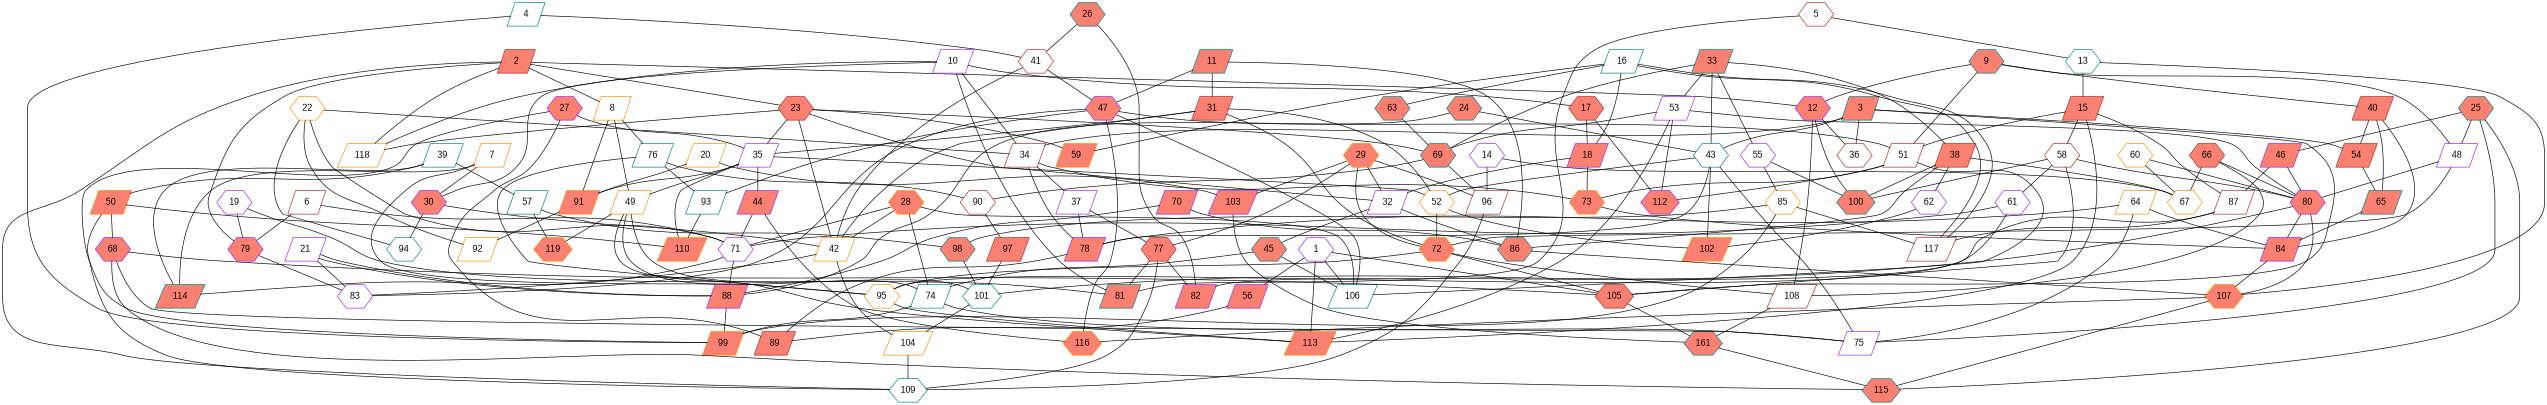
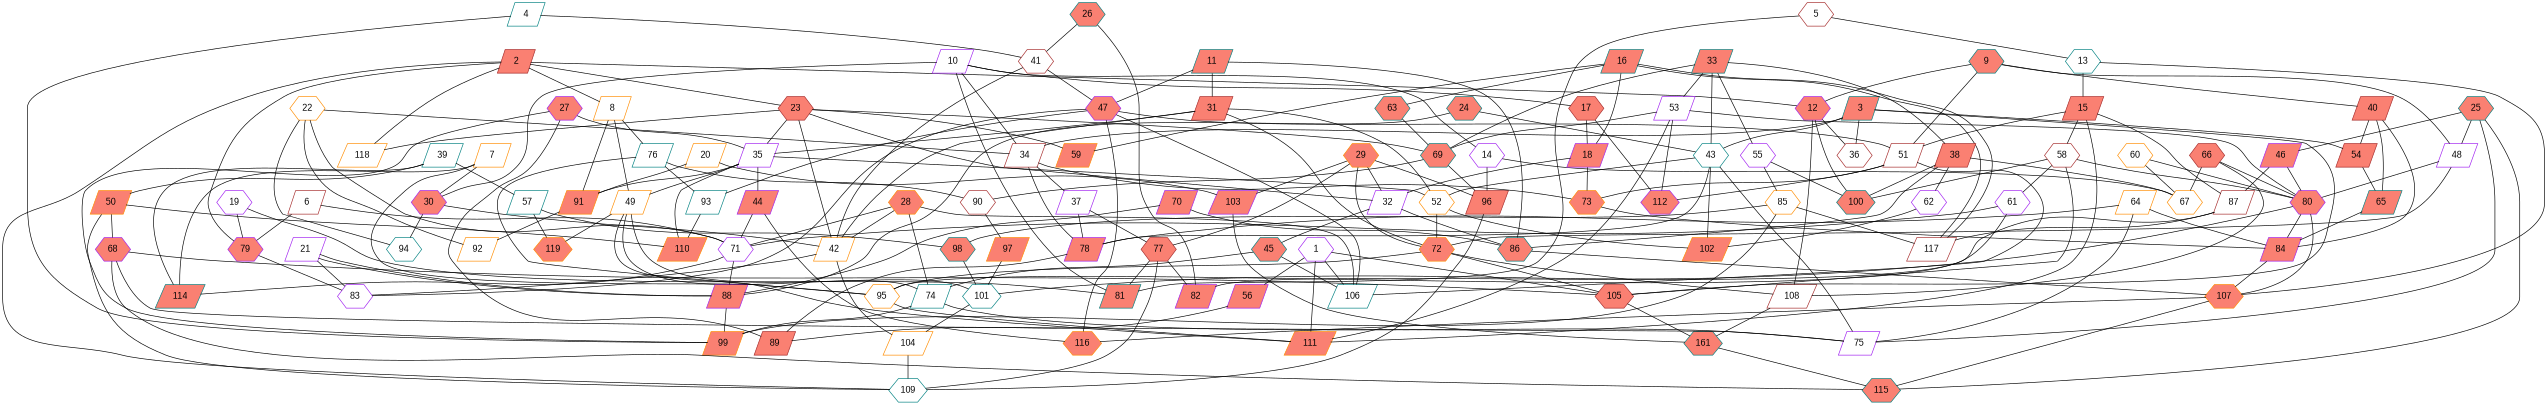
node "16": fillcolor white -> salmon
edge "10" -- "118": now "10" -- "14"
node "96": fillcolor white -> salmon
node "97": color brown -> darkorange
node "113": label "113" -> "111"
